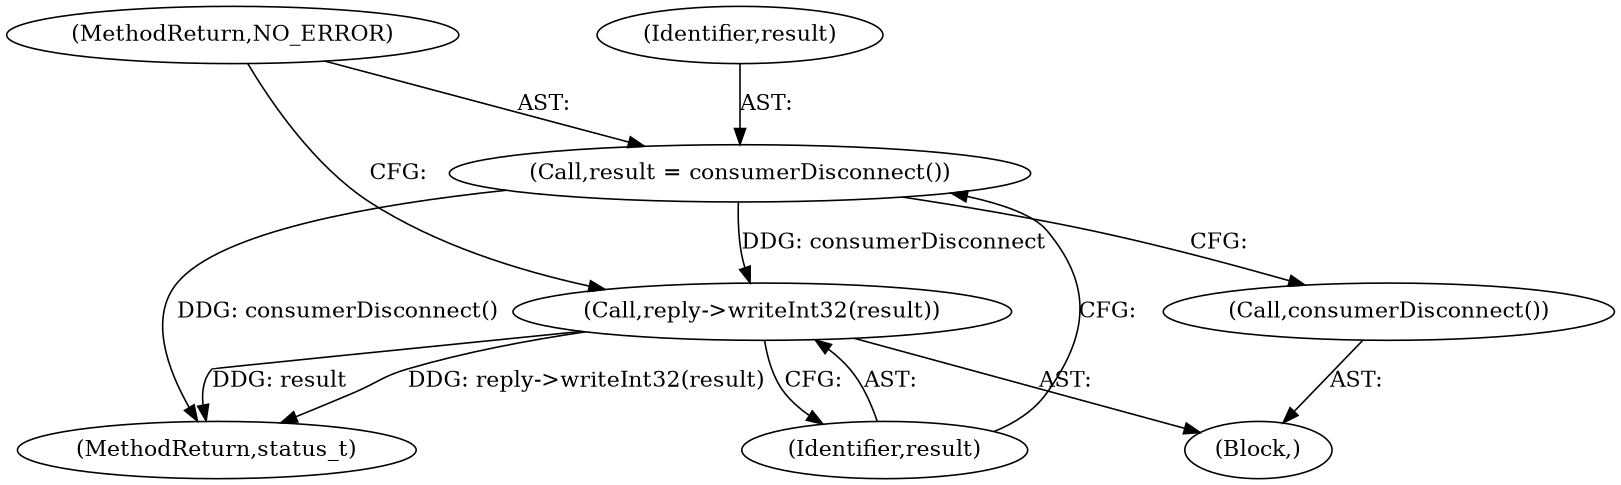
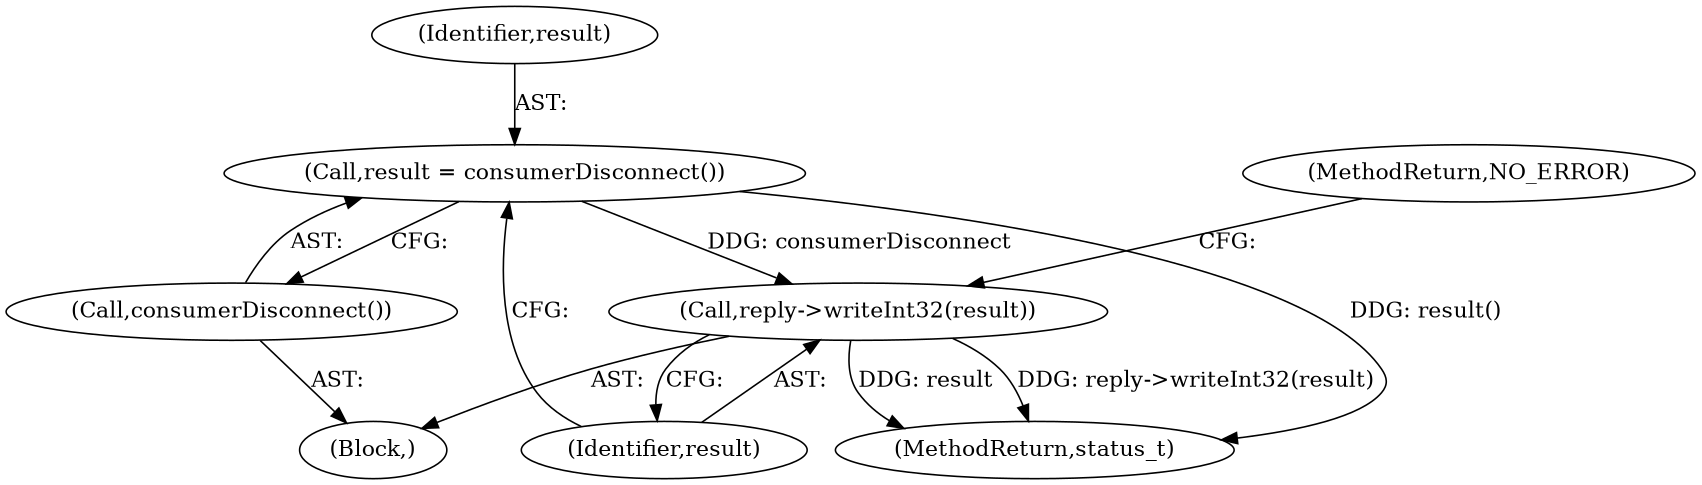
edge "(MethodReturn,NO_ERROR)" -> "(Call,result = consumerDisconnect())": now "(Call,consumerDisconnect())" -> "(Call,result = consumerDisconnect())"
edge "(Call,result = consumerDisconnect())" -> "(MethodReturn,status_t)": label "DDG: consumerDisconnect()" -> "DDG: result()"
